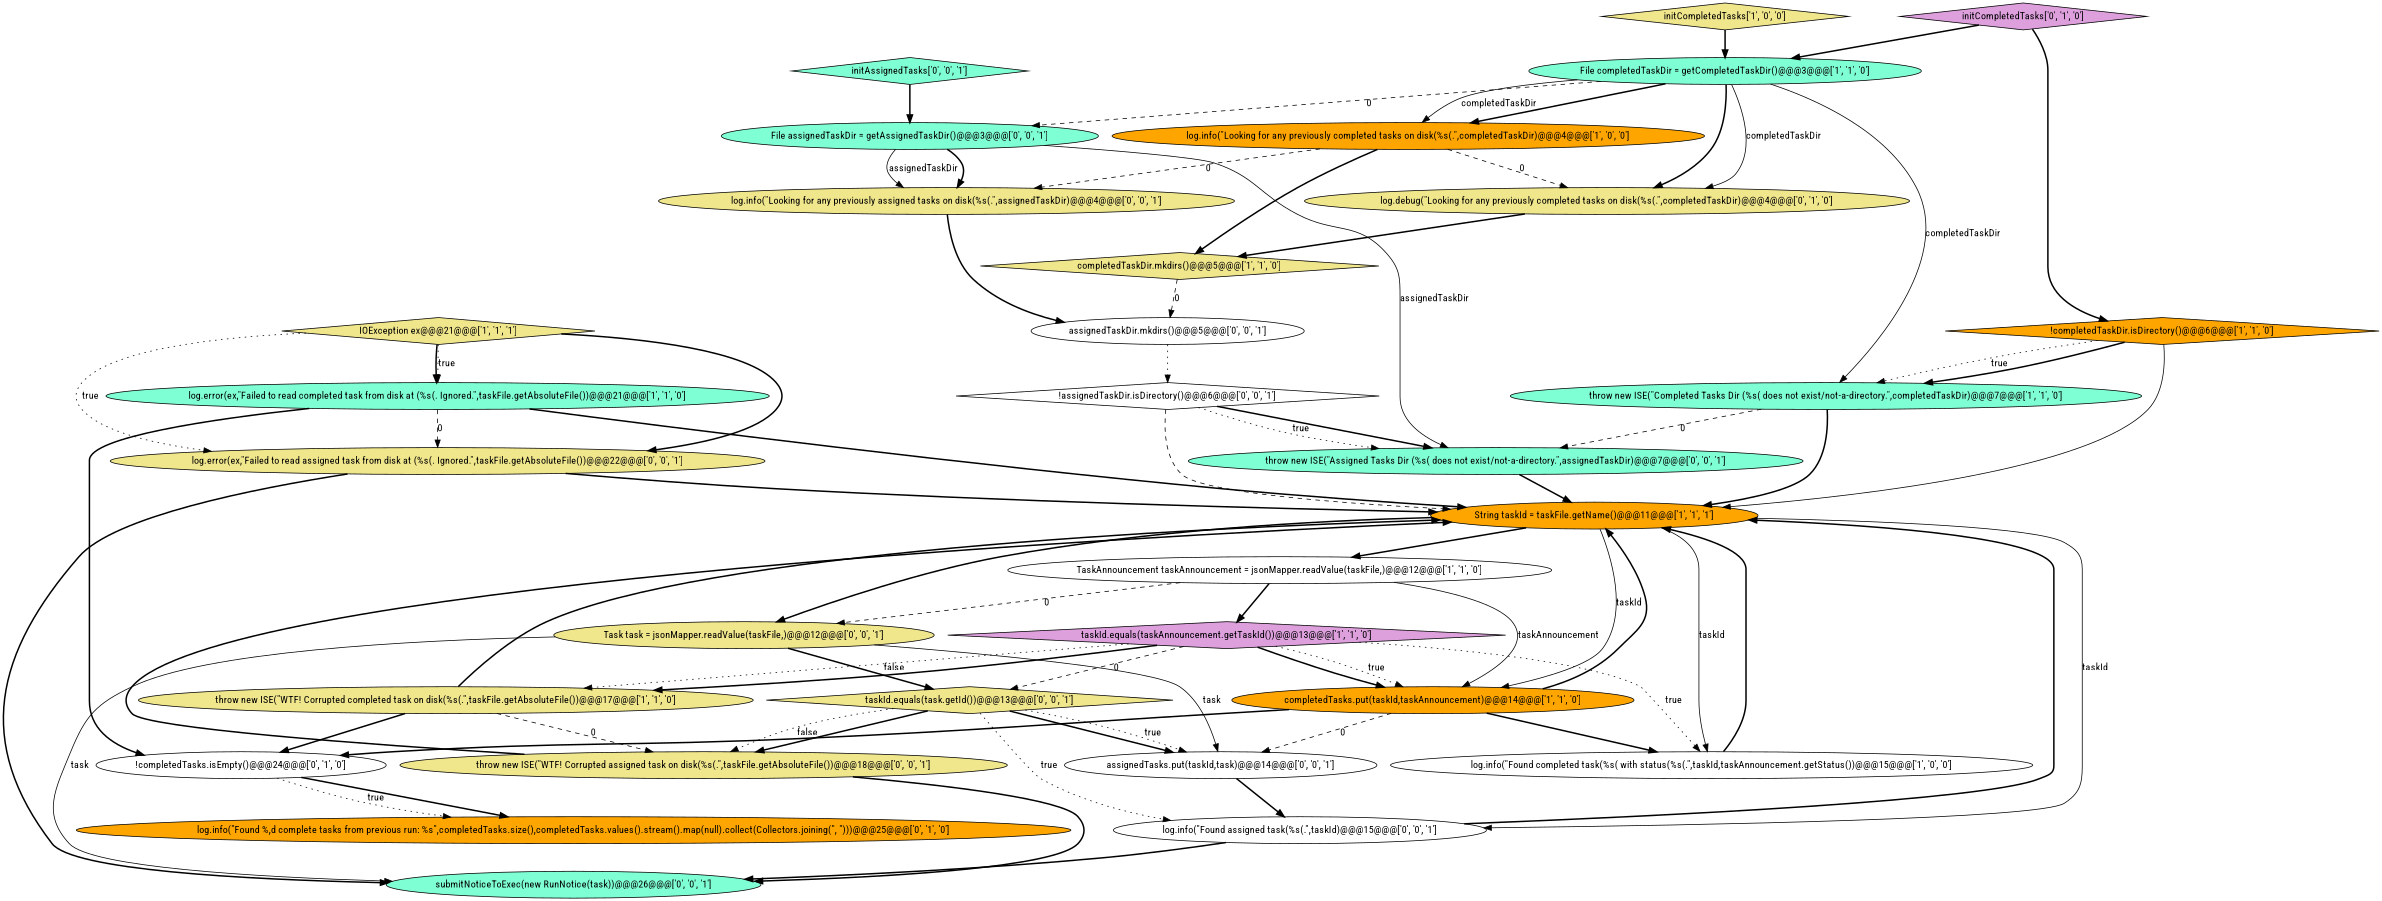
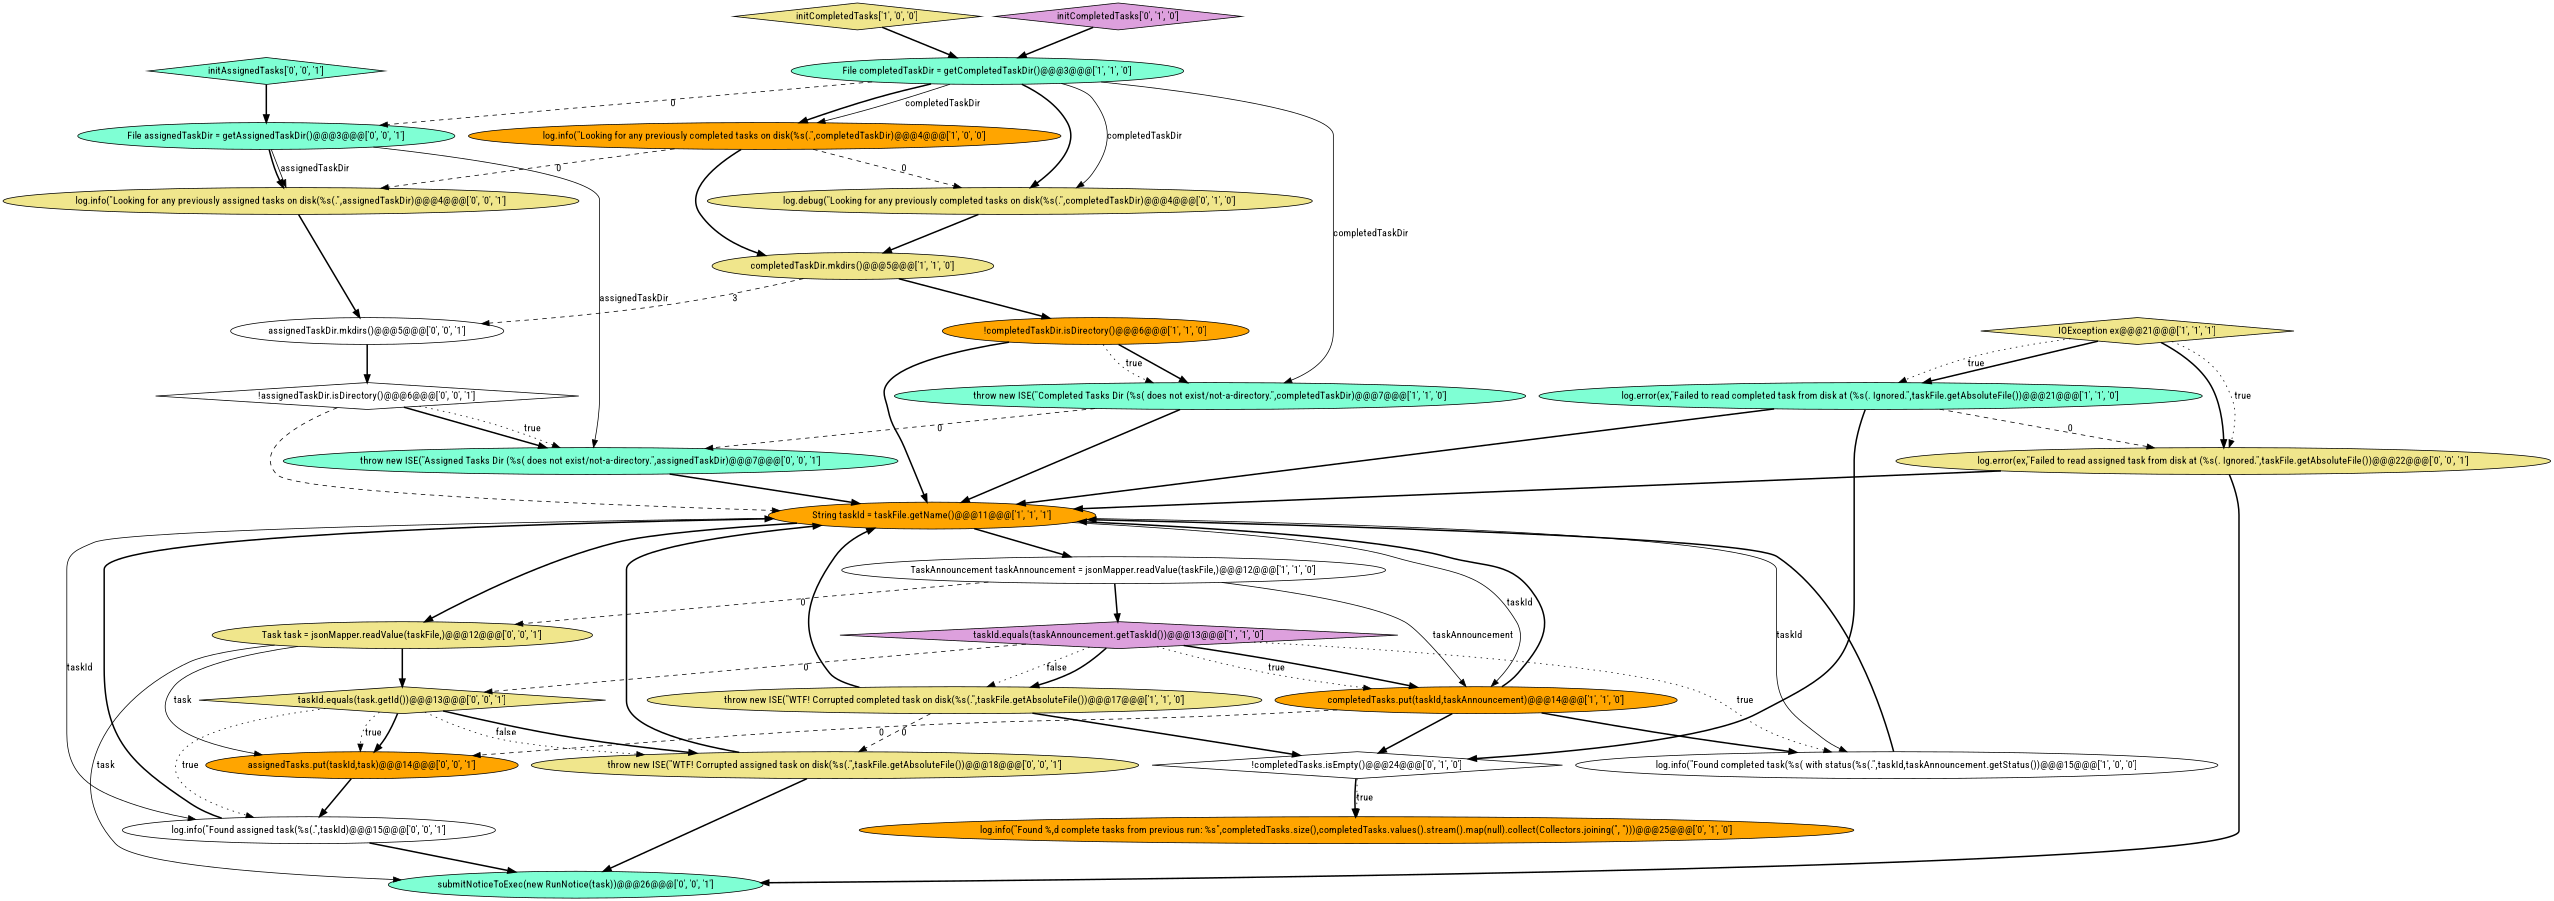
edge "initCompletedTasks['0', '1', '0']" -> "!completedTaskDir.isDirectory()@@@6@@@['1', '1', '0']": now "completedTaskDir.mkdirs()@@@5@@@['1', '1', '0']" -> "!completedTaskDir.isDirectory()@@@6@@@['1', '1', '0']"
node "completedTaskDir.mkdirs()@@@5@@@['1', '1', '0']": shape diamond -> ellipse
edge "completedTaskDir.mkdirs()@@@5@@@['1', '1', '0']" -> "assignedTaskDir.mkdirs()@@@5@@@['0', '0', '1']": label "0" -> "3"
node "!completedTaskDir.isDirectory()@@@6@@@['1', '1', '0']": shape diamond -> ellipse
edge "assignedTaskDir.mkdirs()@@@5@@@['0', '0', '1']" -> "!assignedTaskDir.isDirectory()@@@6@@@['0', '0', '1']": style dotted -> bold
edge "!completedTaskDir.isDirectory()@@@6@@@['1', '1', '0']" -> "String taskId = taskFile.getName()@@@11@@@['1', '1', '1']": style solid -> bold
node "!completedTasks.isEmpty()@@@24@@@['0', '1', '0']": shape ellipse -> diamond
node "assignedTasks.put(taskId,task)@@@14@@@['0', '0', '1']": fillcolor white -> orange
